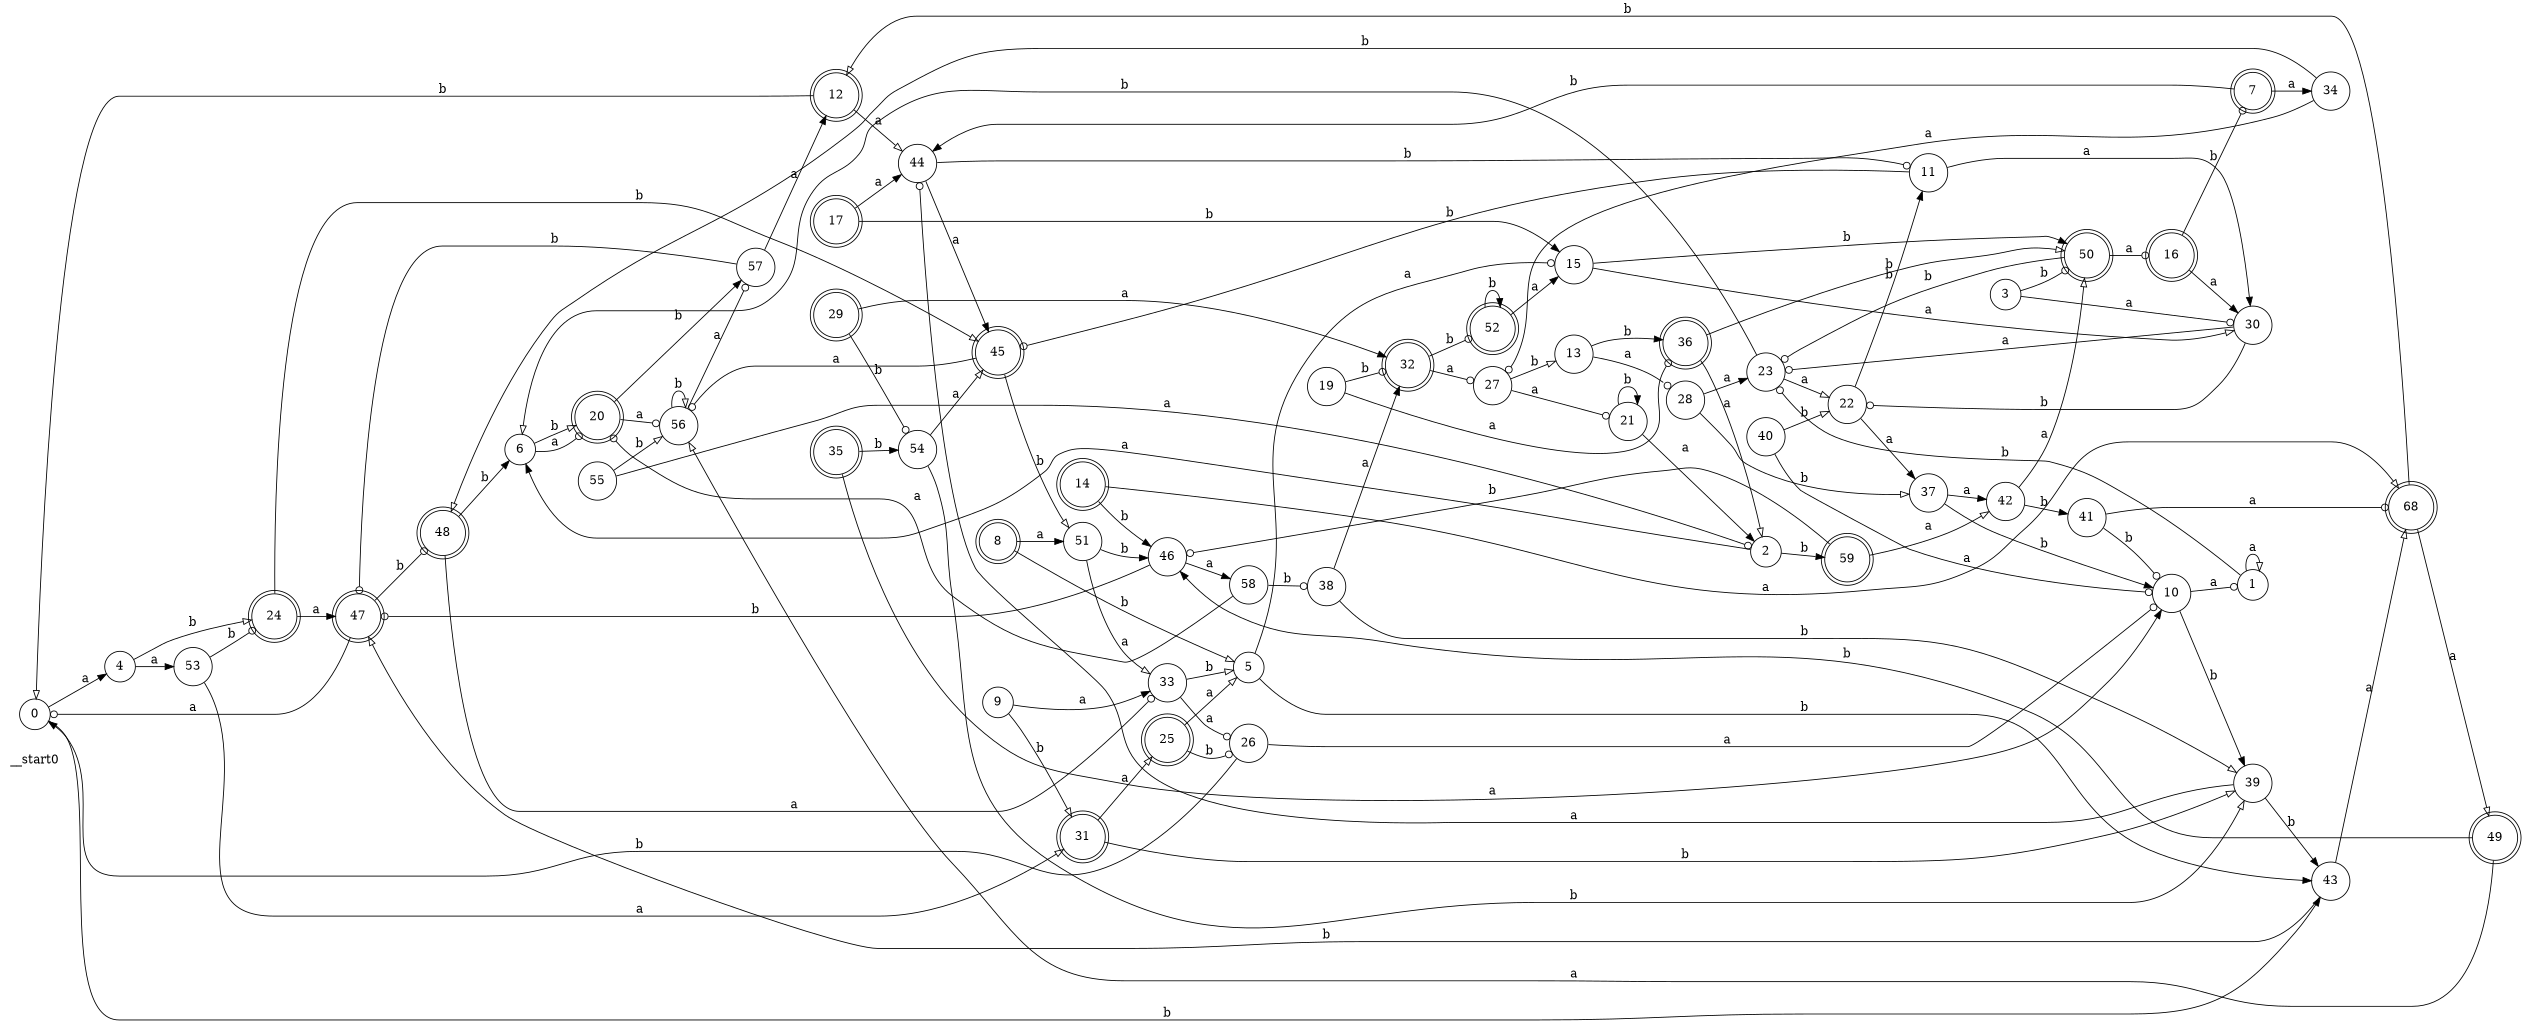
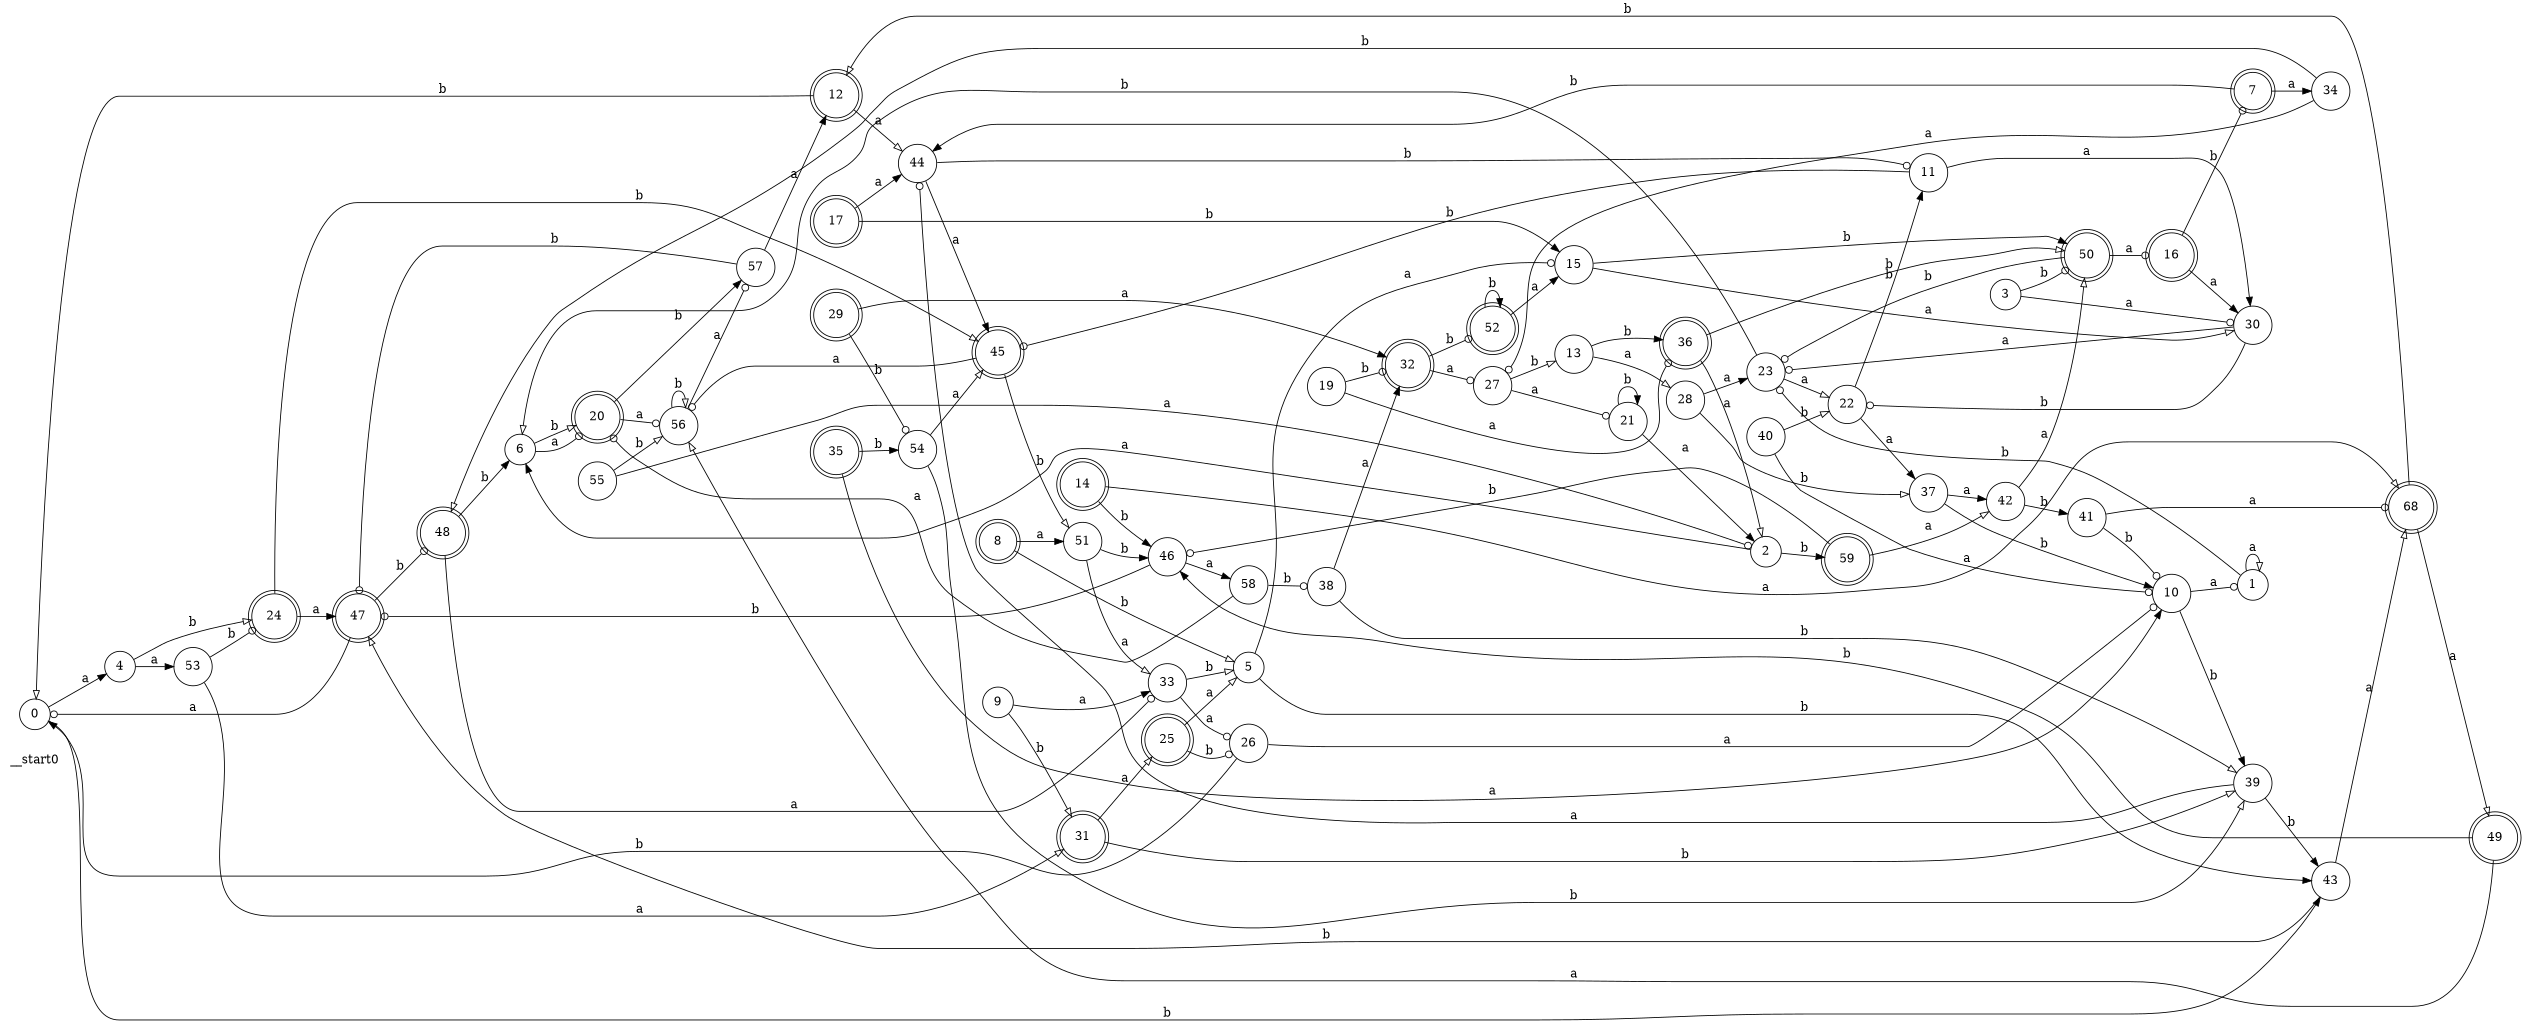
edge "13" -> "28": arrowhead odot -> onormal
